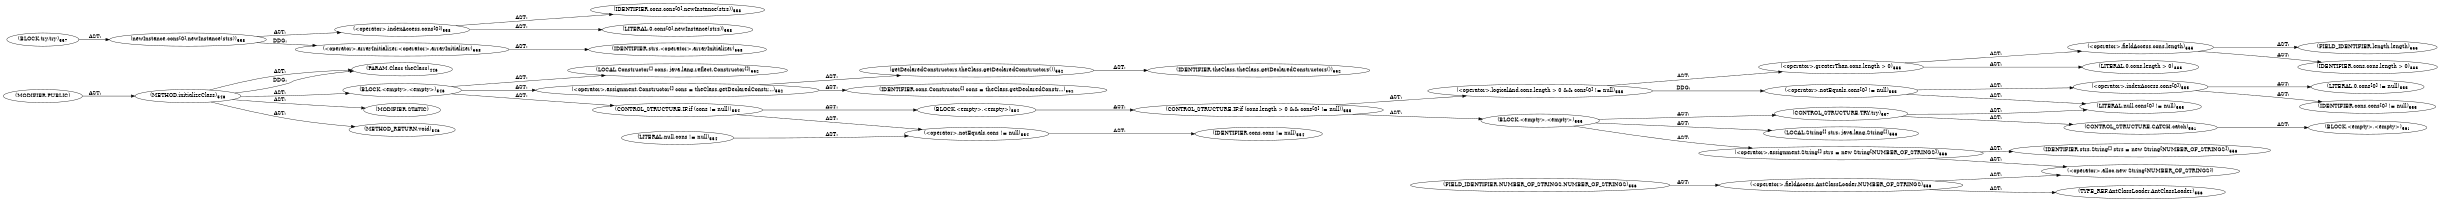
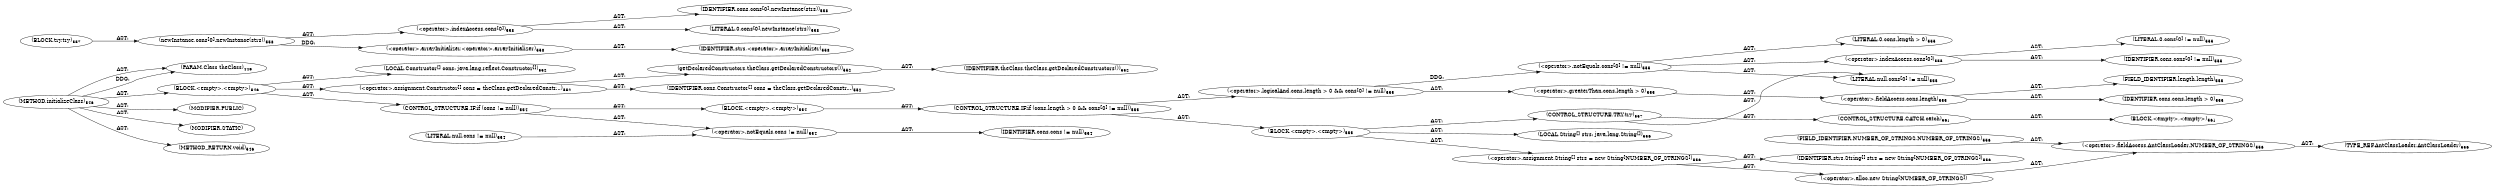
edge "(<operator>.greaterThan,cons.length > 0)" -> "(LITERAL,0,cons.length > 0)": now "(<operator>.notEquals,cons[0] != null)" -> "(LITERAL,0,cons.length > 0)"
edge "(MODIFIER,PUBLIC)" -> "(METHOD,initializeClass)": reversed
edge "(<operator>.fieldAccess,AntClassLoader.NUMBER_OF_STRINGS)" -> "(<operator>.alloc,new String[NUMBER_OF_STRINGS])": reversed
